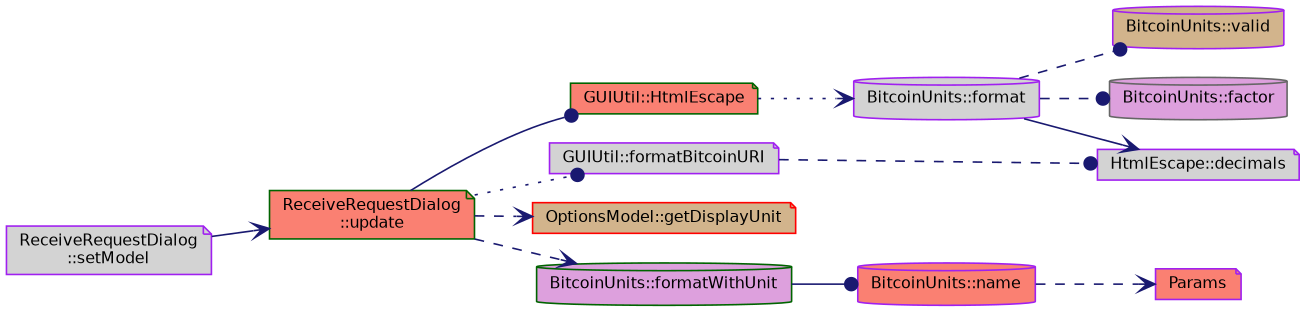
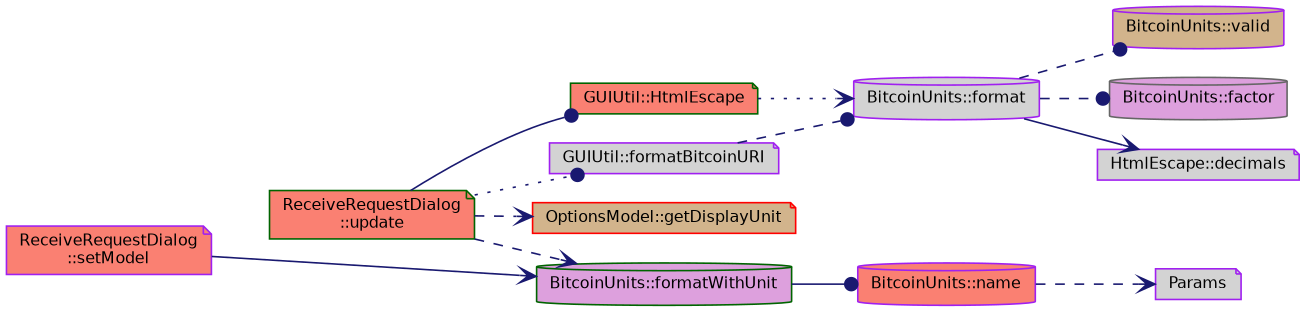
edge "GUIUtil::formatBitcoinURI" -> "HtmlEscape::decimals": now "GUIUtil::formatBitcoinURI" -> "BitcoinUnits::format"
edge "ReceiveRequestDialog ::setModel" -> "ReceiveRequestDialog ::update": now "ReceiveRequestDialog ::setModel" -> "BitcoinUnits::formatWithUnit"
node "ReceiveRequestDialog ::setModel": fillcolor lightgrey -> salmon
node "Params": fillcolor salmon -> lightgrey
